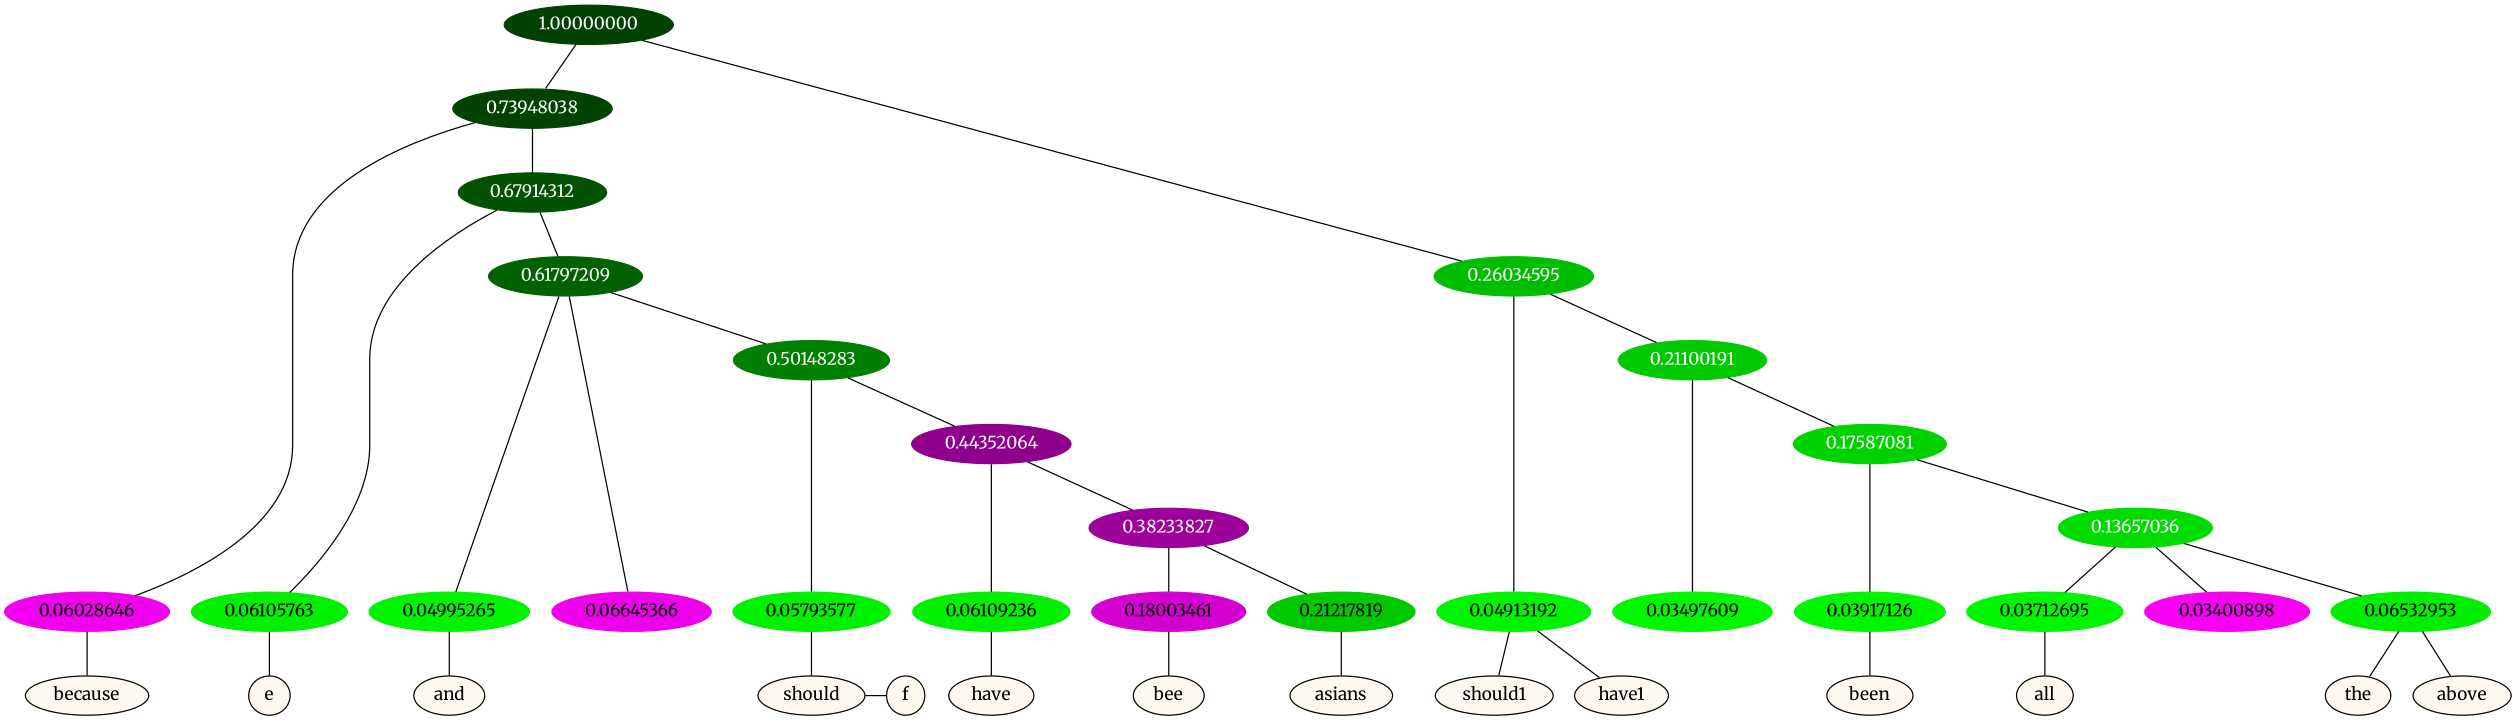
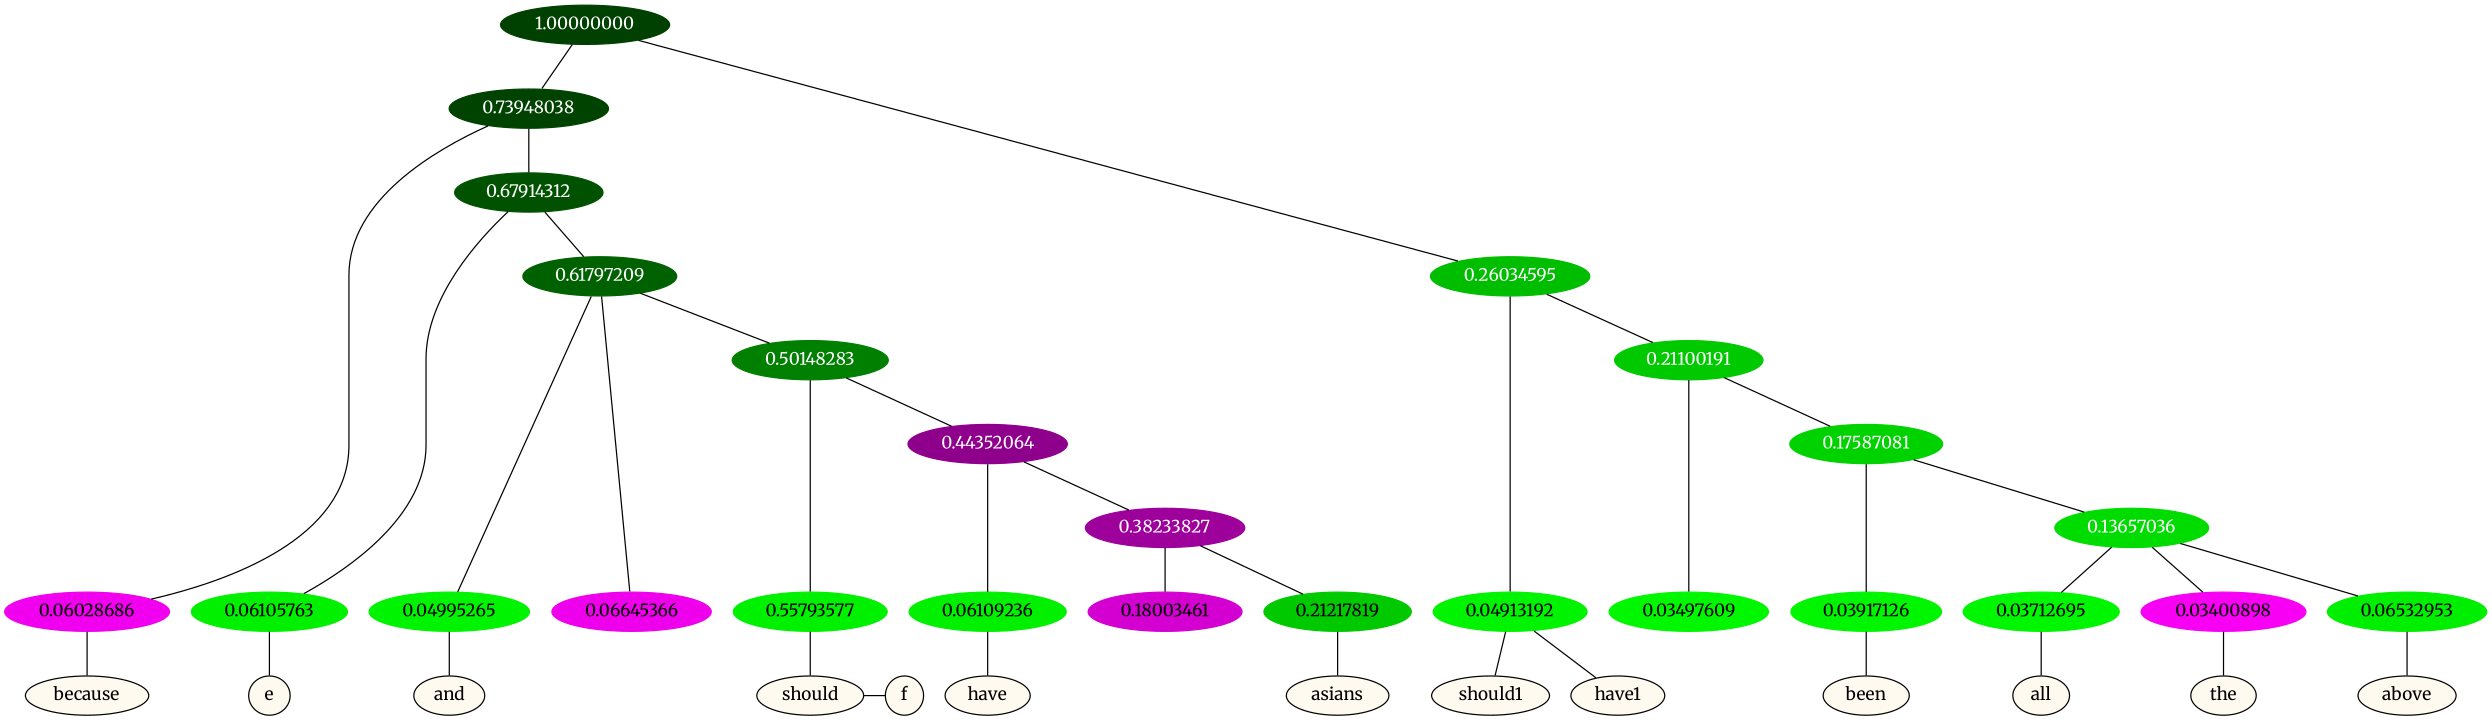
node "0.06028646": label "0.06028646" -> "0.06028686"
node "0.05793577": label "0.05793577" -> "0.55793577"
edge "0.06532953" -- "the": now "0.03400898" -- "the"
node "bee": removed
